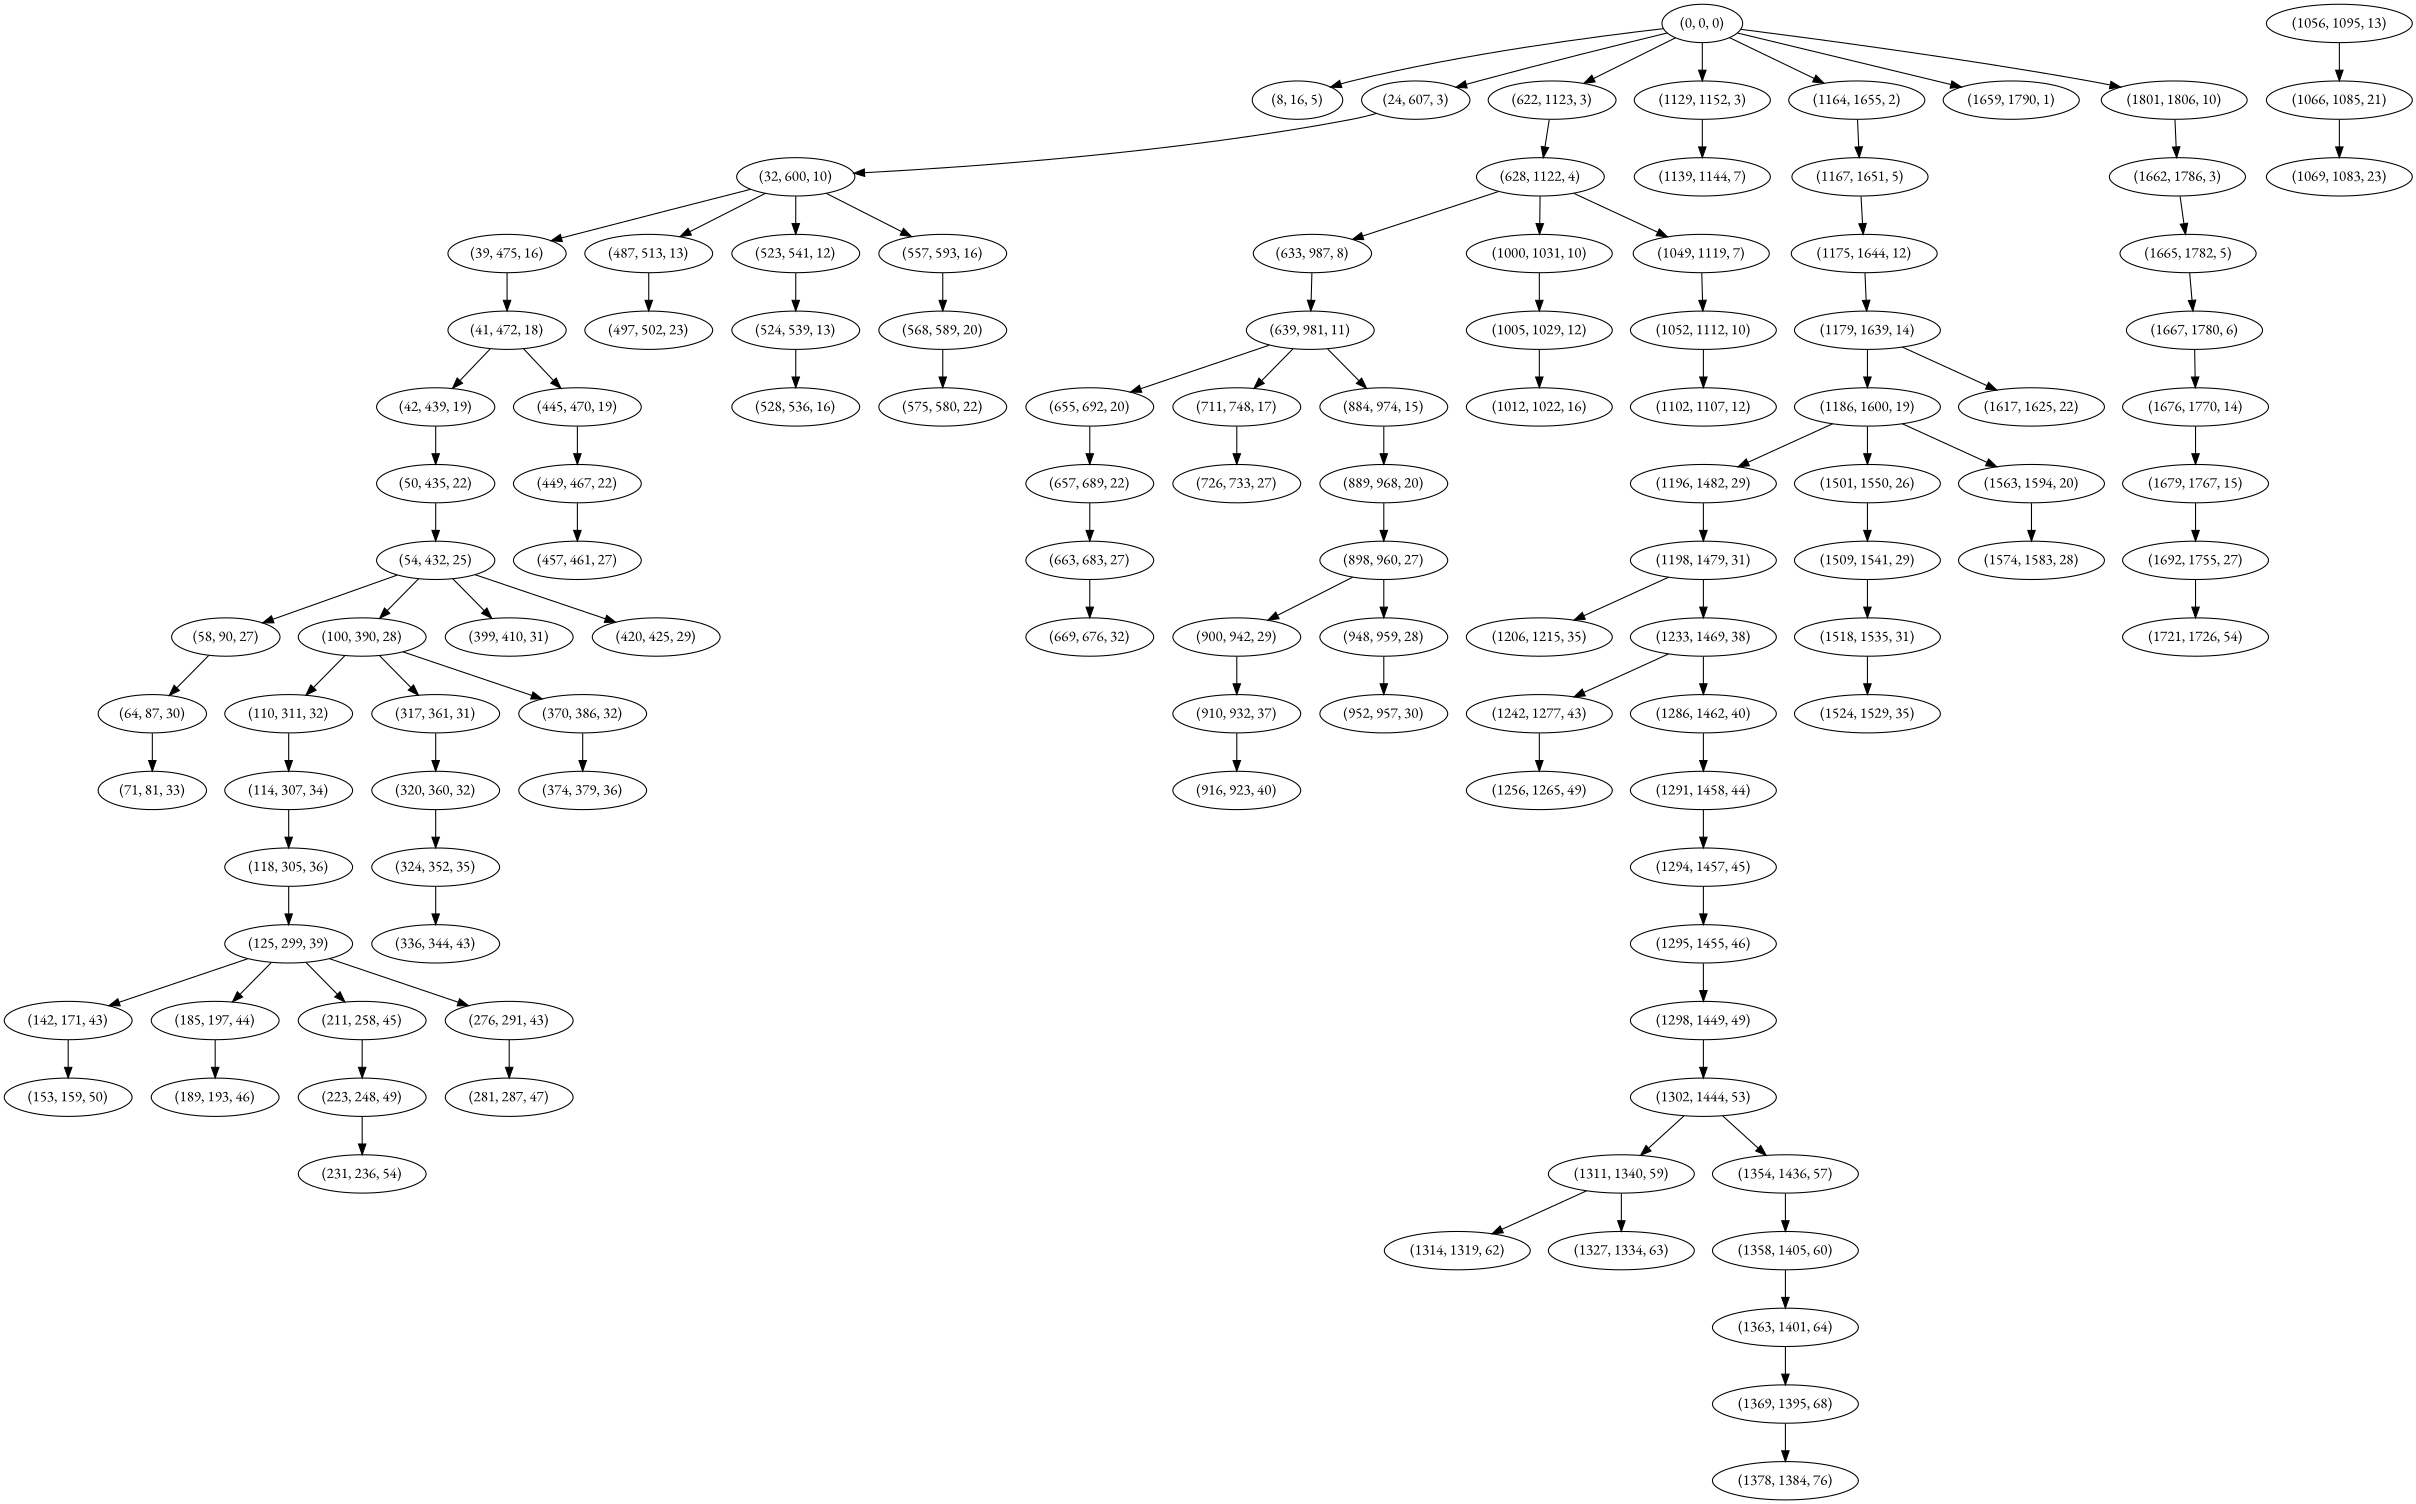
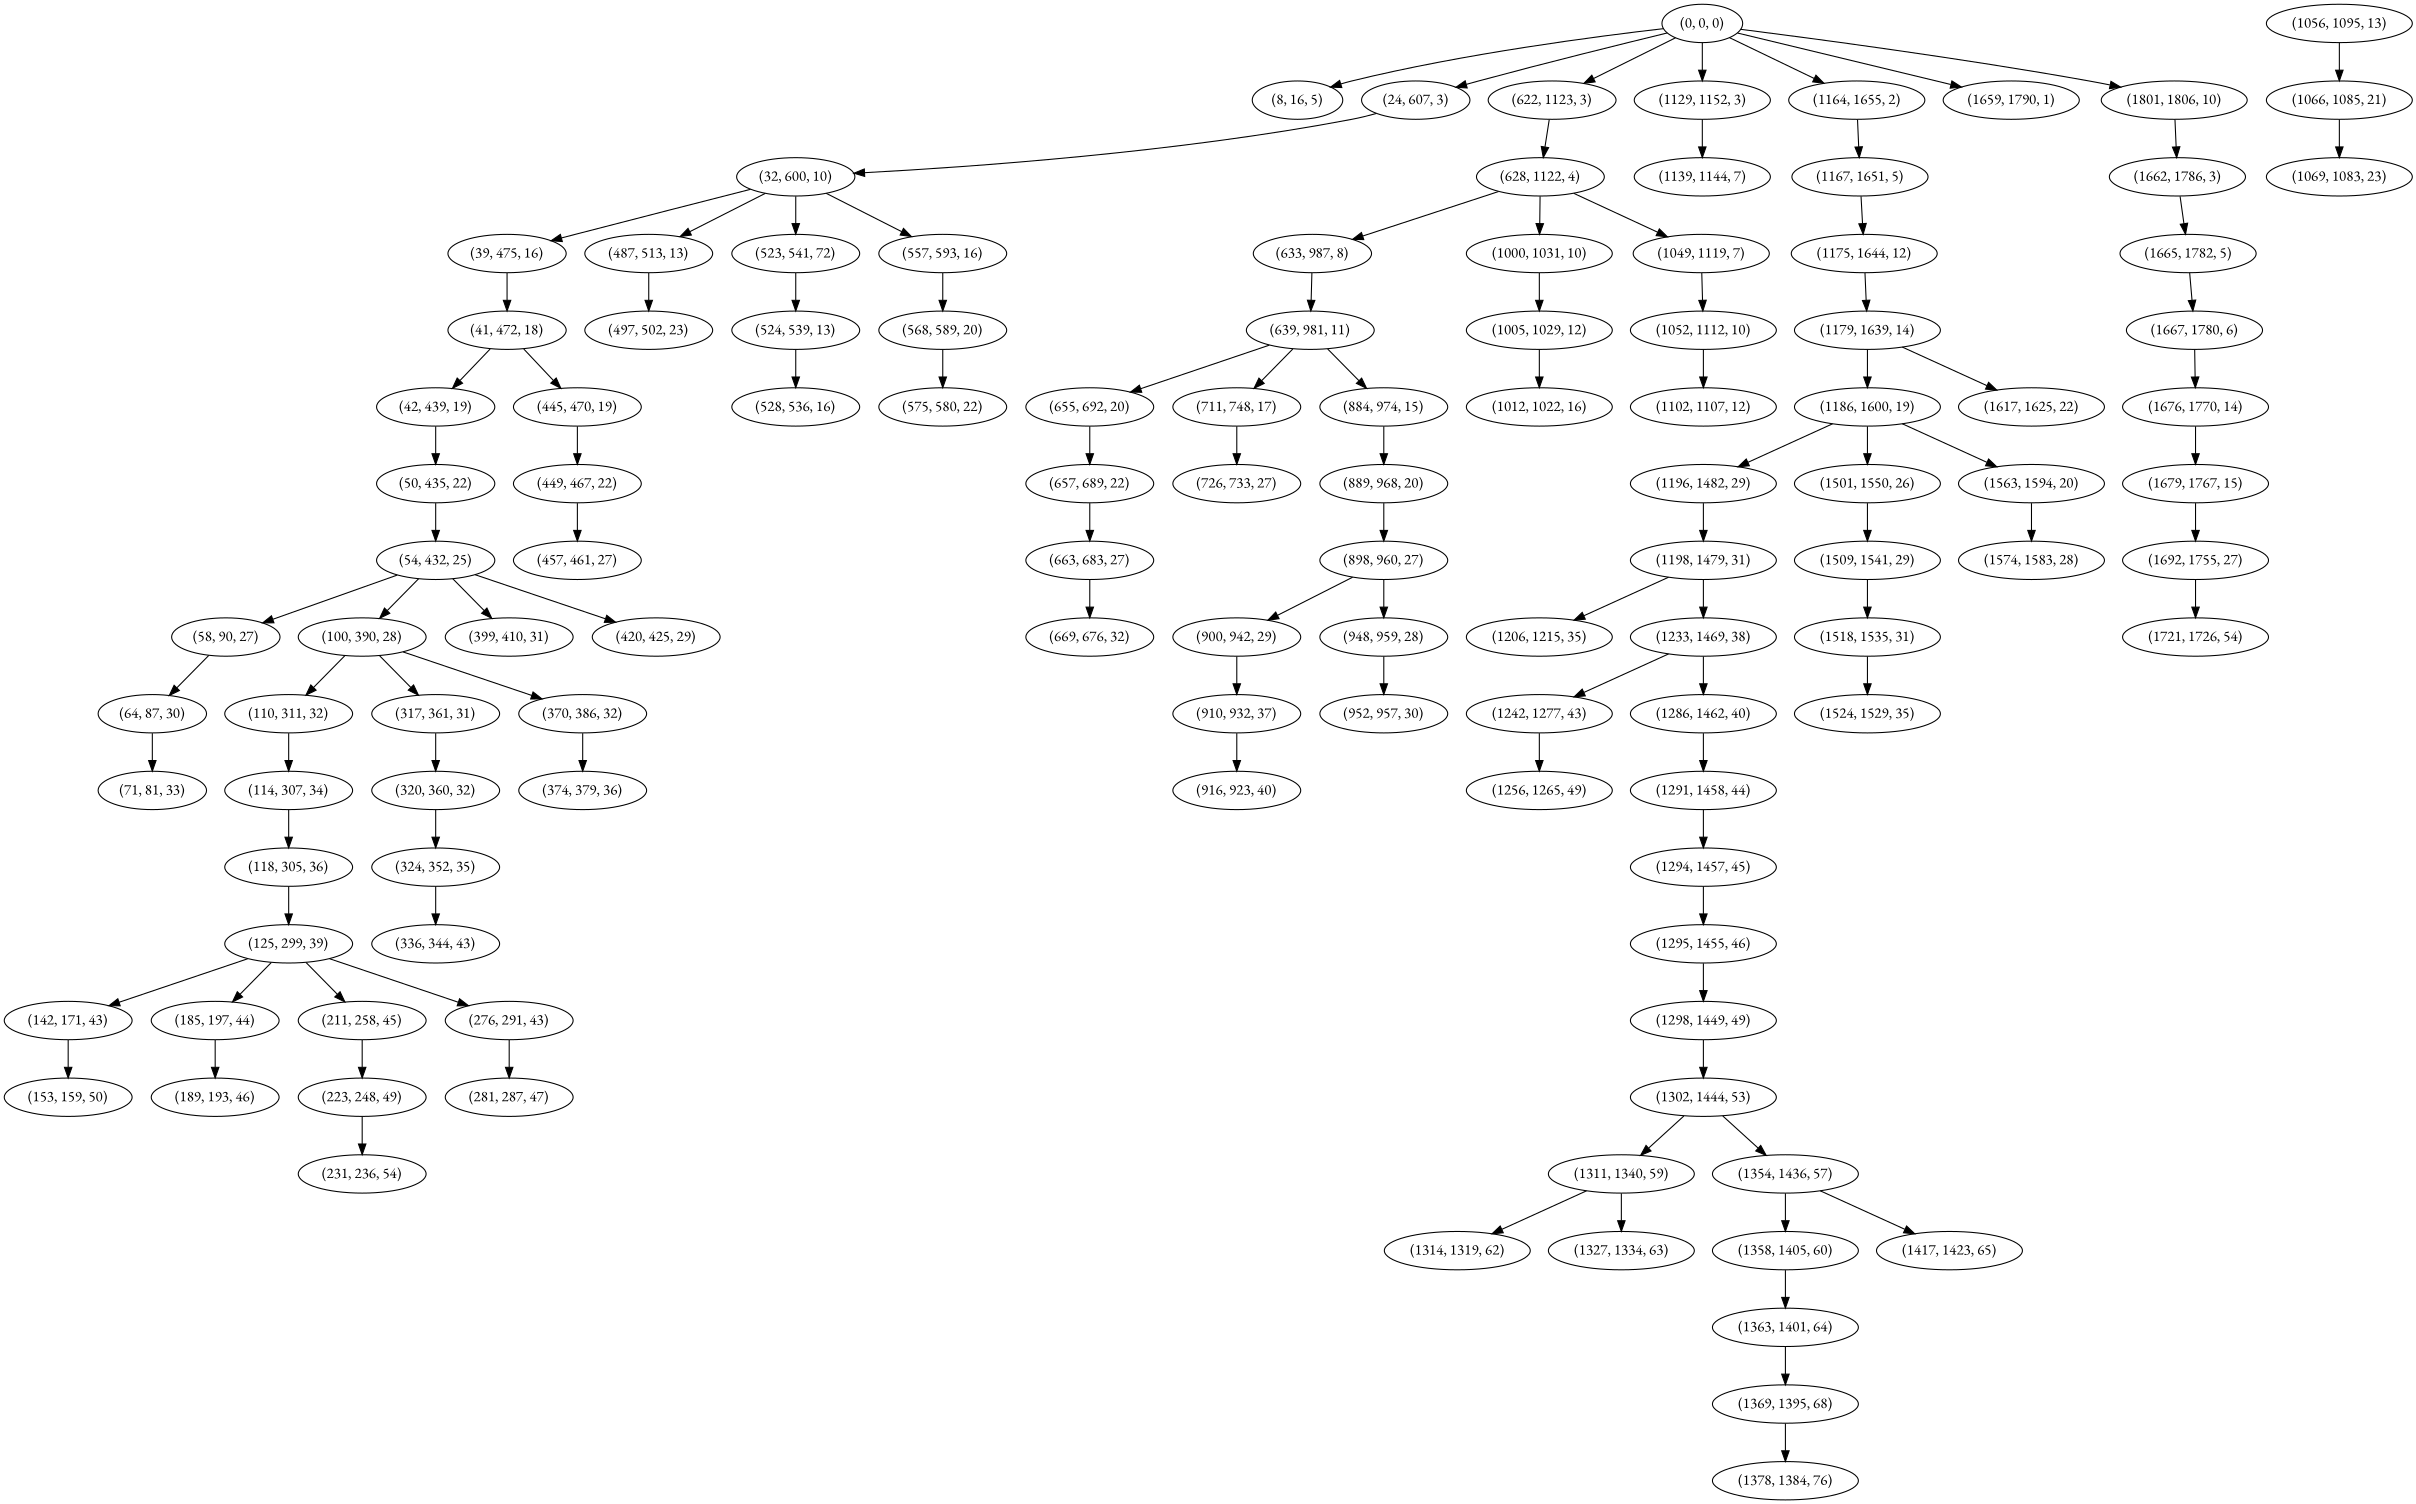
node "(523, 541, 12)": label "(523, 541, 12)" -> "(523, 541, 72)"
node "(1417, 1423, 65)": added
